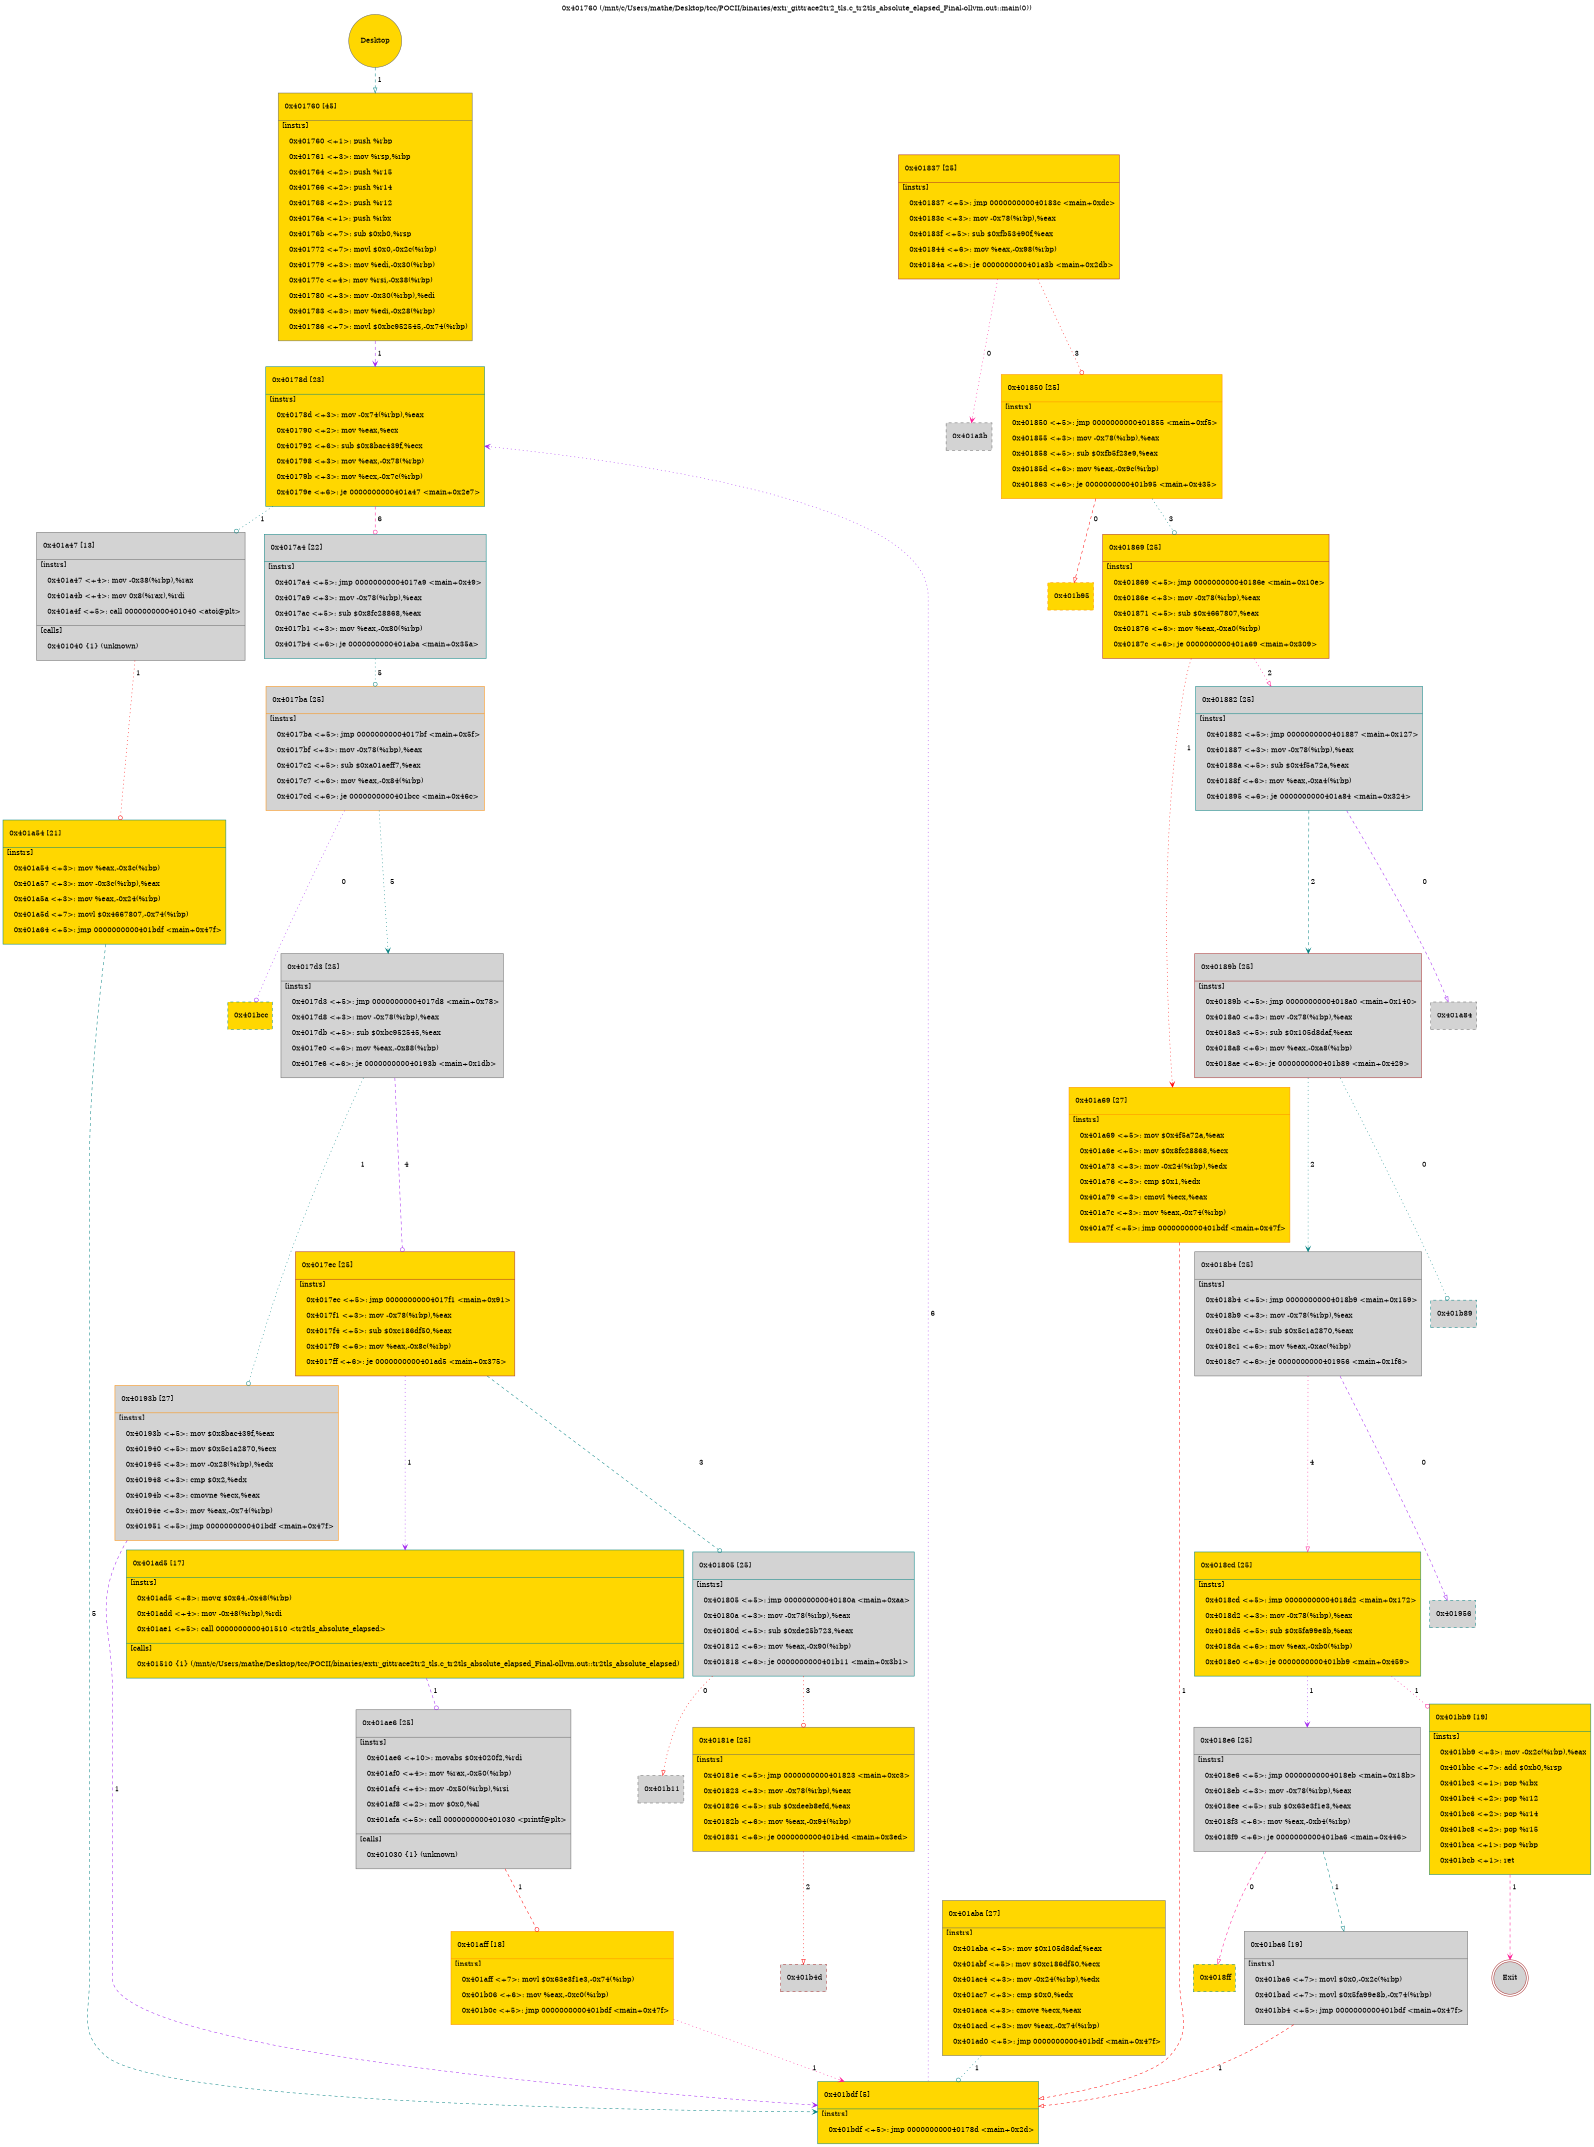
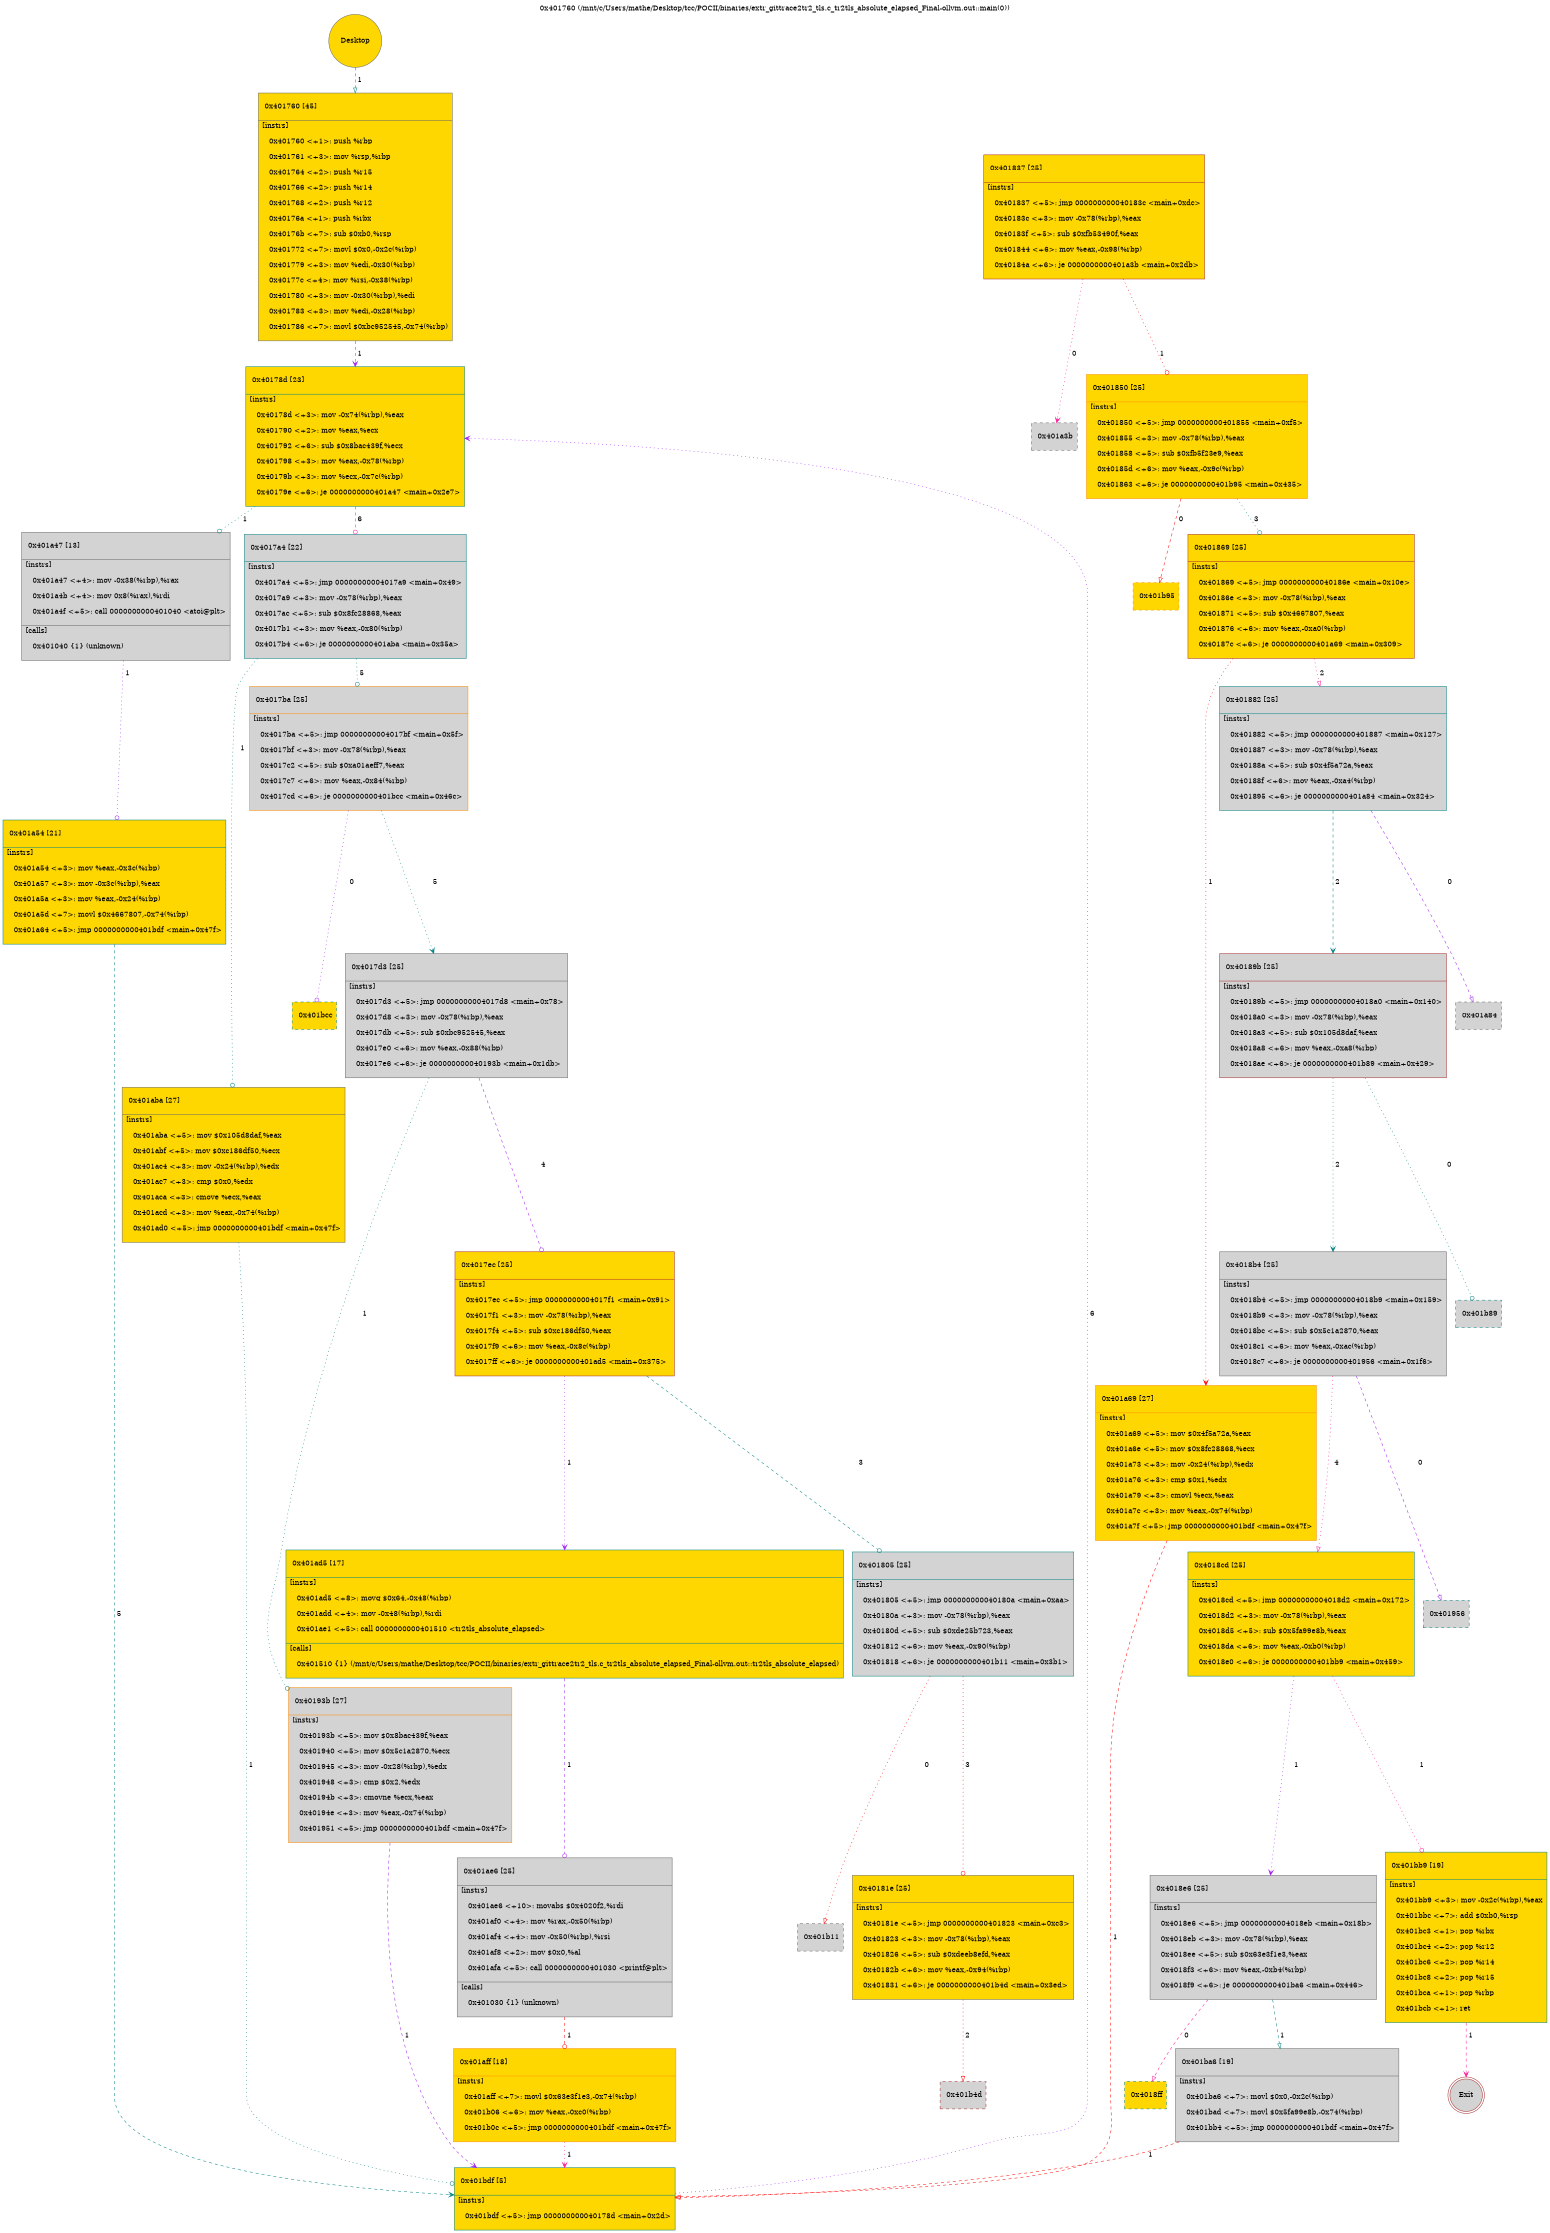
edge "0x401837 [25]" -> "0x401850 [25]": label " 3" -> " 1"
edge "0x401a47 [13]" -> "0x401a54 [21]": color red -> purple
edge "0x4017a4 [22]" -> "0x401aba [27]": added, label "1"
